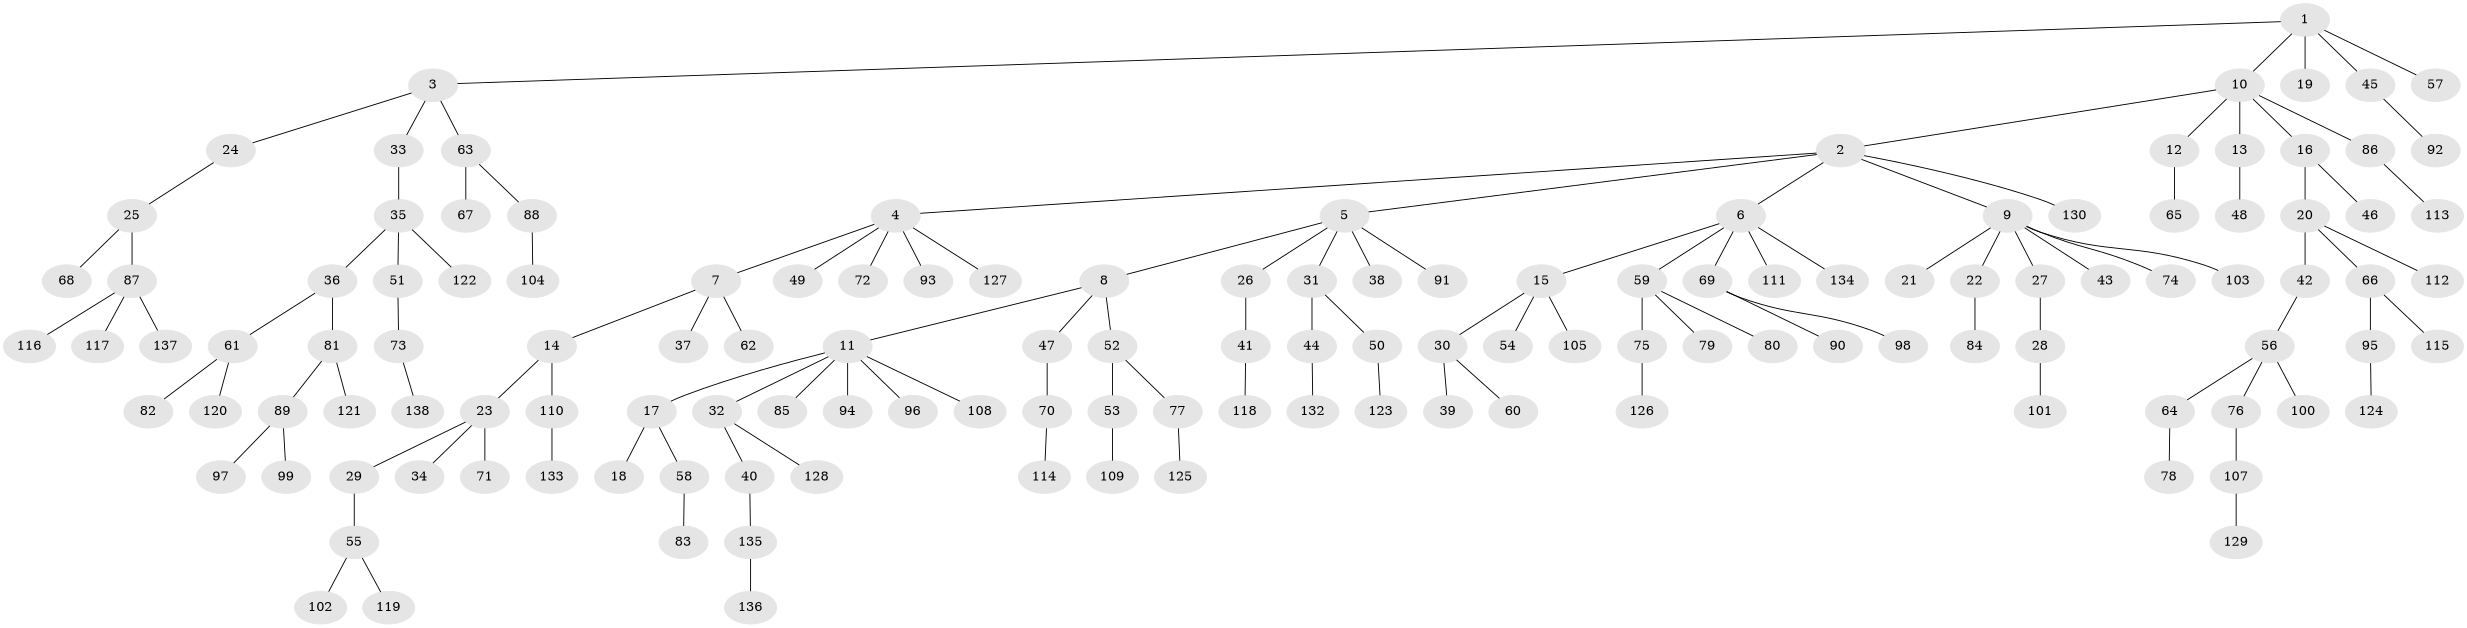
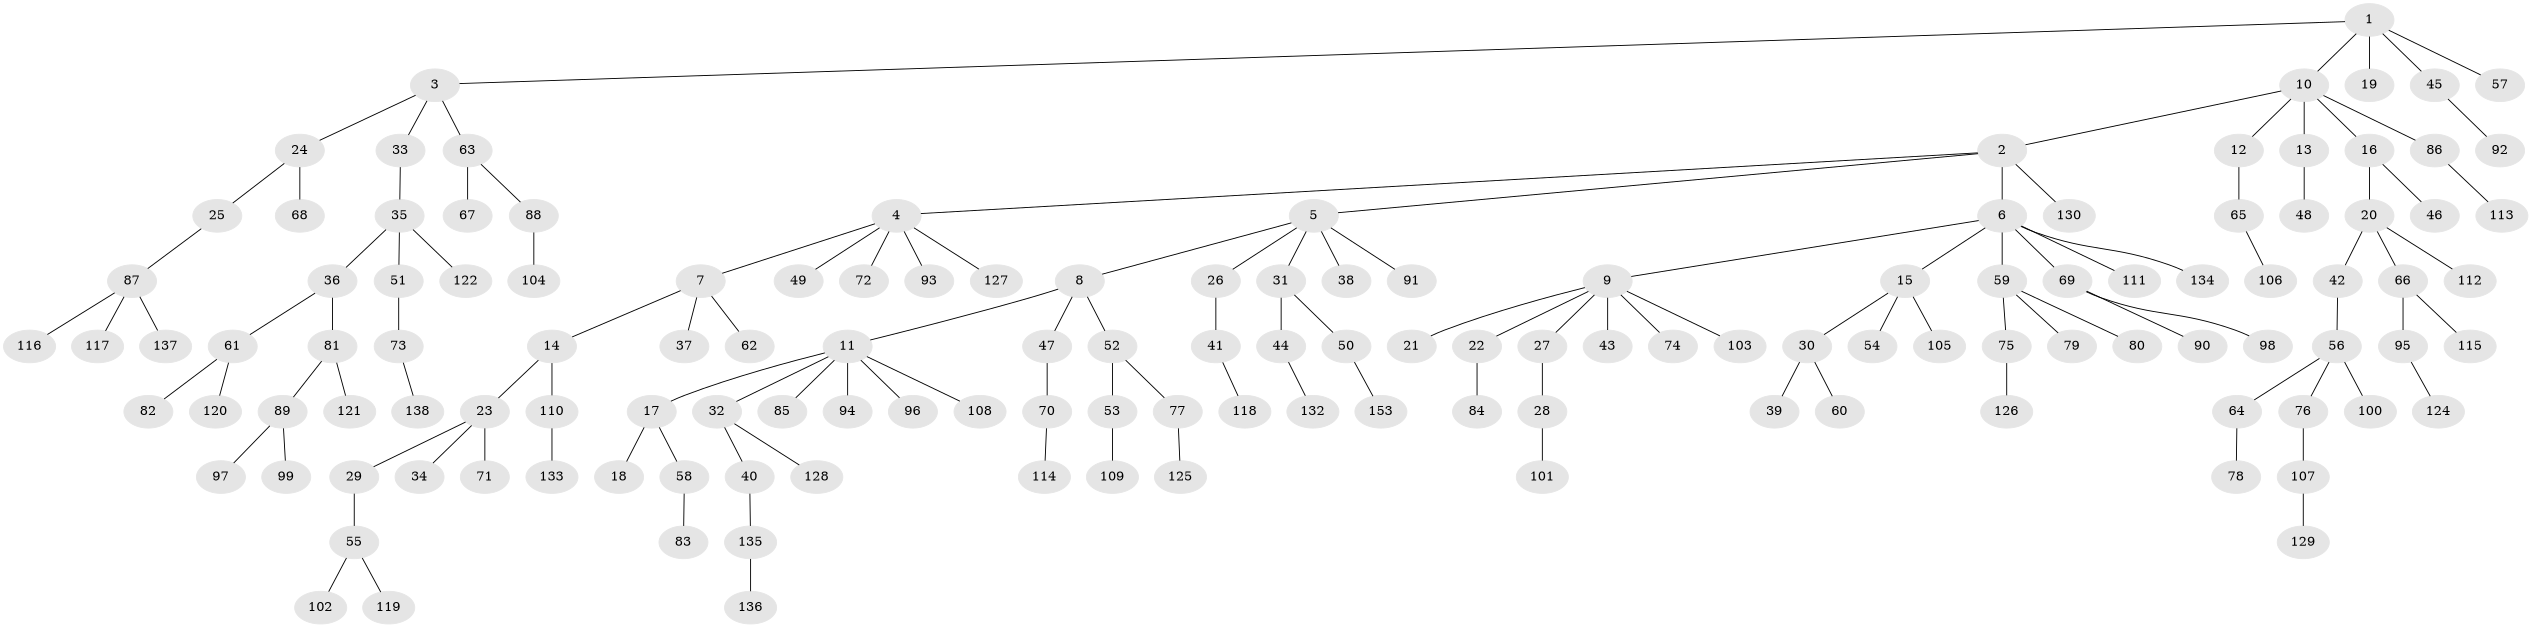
edge "2" -- "9": now "6" -- "9"
edge "25" -- "68": now "24" -- "68"
node "106": added
node "123": label "123" -> "153"
